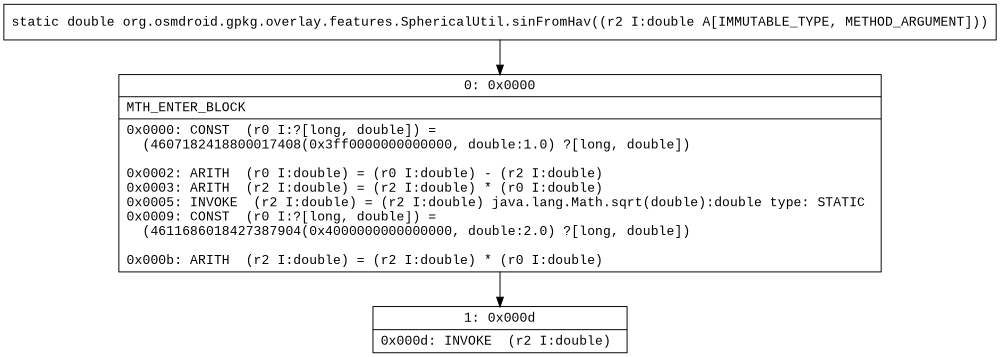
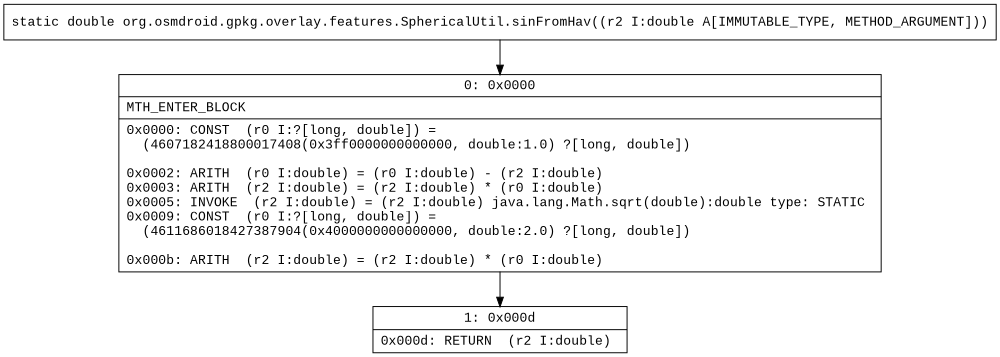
node "1: 0x000d": text "0x000d: INVOKE  (r2 I:double)" -> "0x000d: RETURN  (r2 I:double)"
